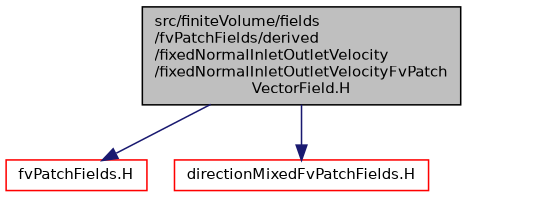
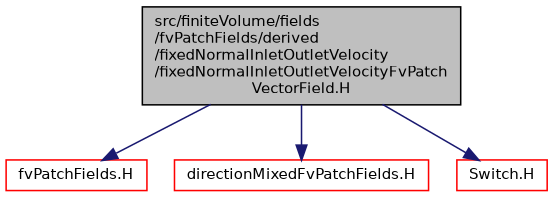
node "Switch.H": added
